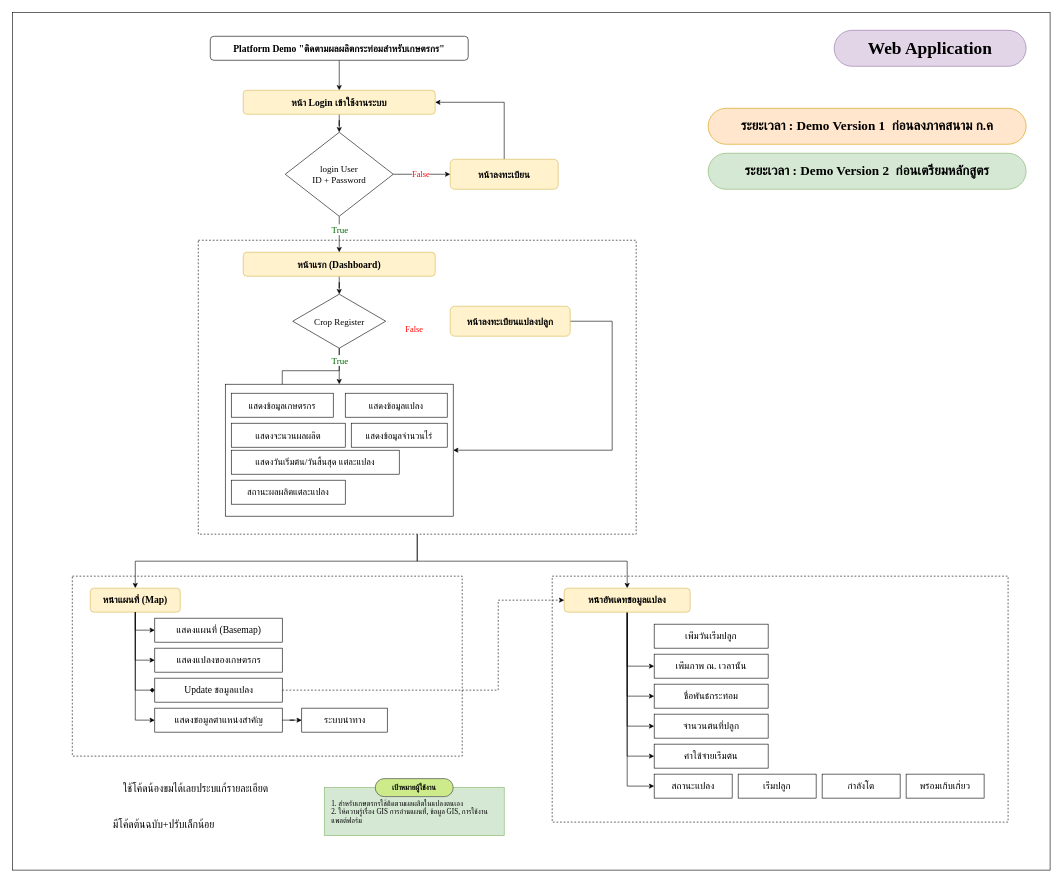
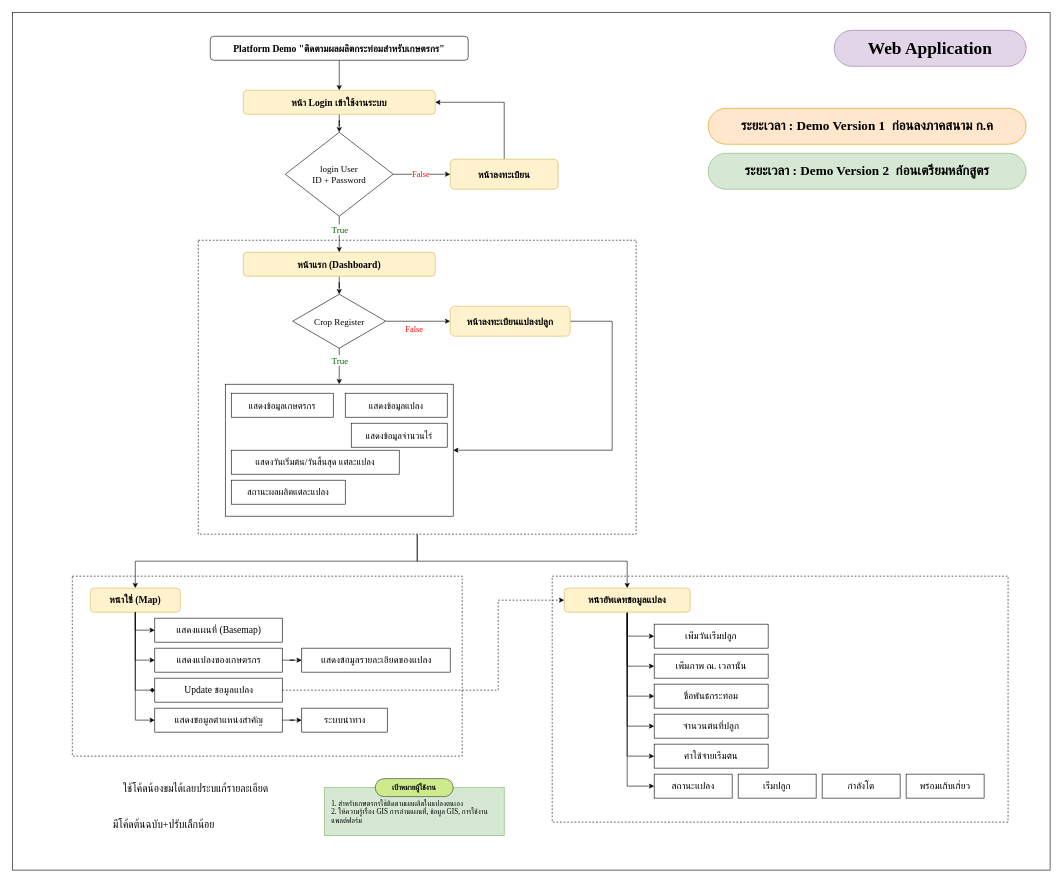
edge "Crop Register" -> "แสดงข้อมูลเกษตรกร": now "Crop Register" -> "หน้าลงทะเบียนแปลงปลูก"
node "แสดงจะนวนผลผลิต": removed
node "หน้าแผนที่ (Map)": label "หน้าแผนที่ (Map)" -> "หน้าใชี่ (Map)"
edge "หน้าอัพเดทข้อมูลแปลง" -> "เพิ่มวันเริ่มปลูก": added
edge "แสดงแปลงของเกษตรกร" -> "แสดงข้อมูลรายละเอียดของแปลง": added
node "แสดงข้อมูลรายละเอียดของแปลง": added
